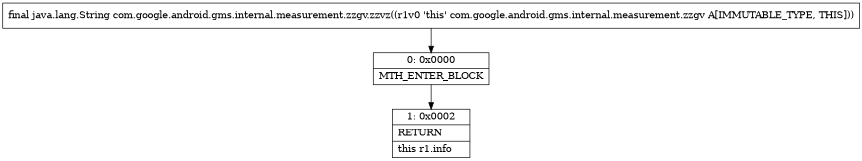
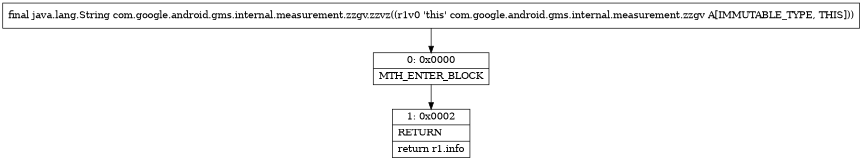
node "1: 0x0002": text "this r1.info" -> "return r1.info"
